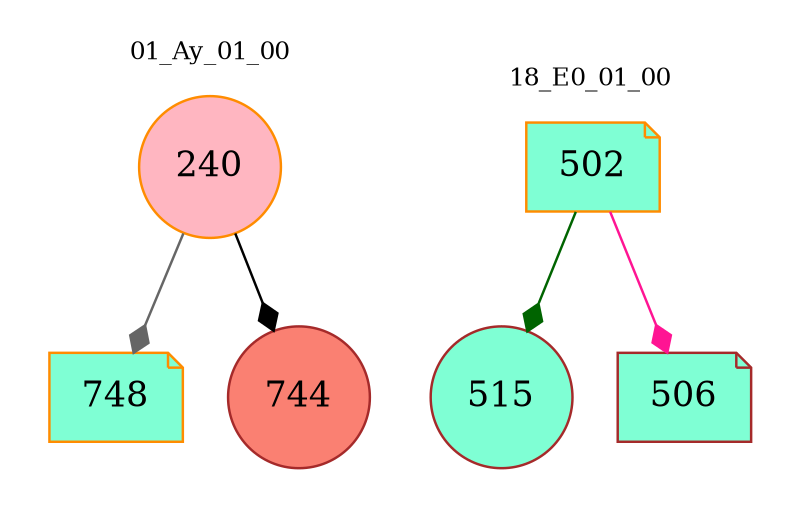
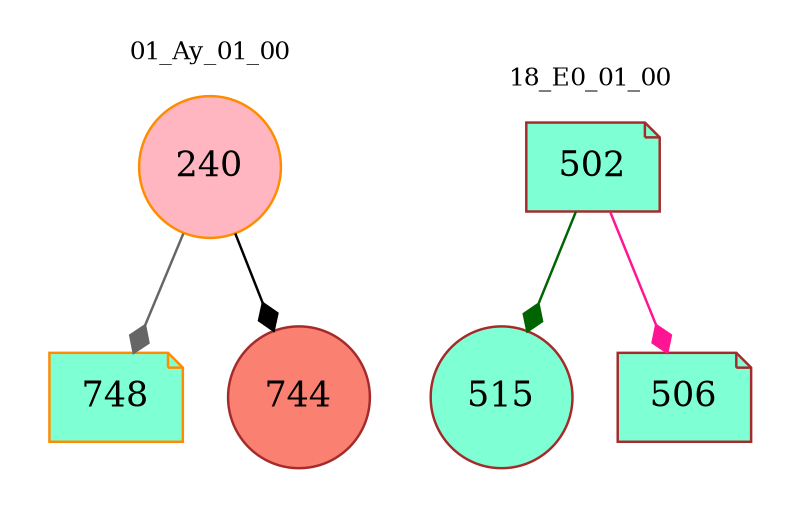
node "502": color darkorange -> brown
